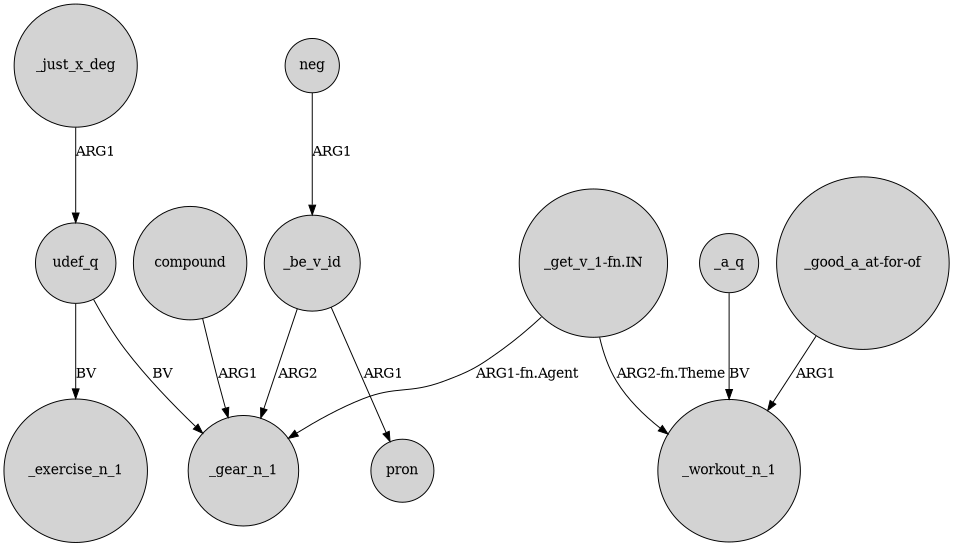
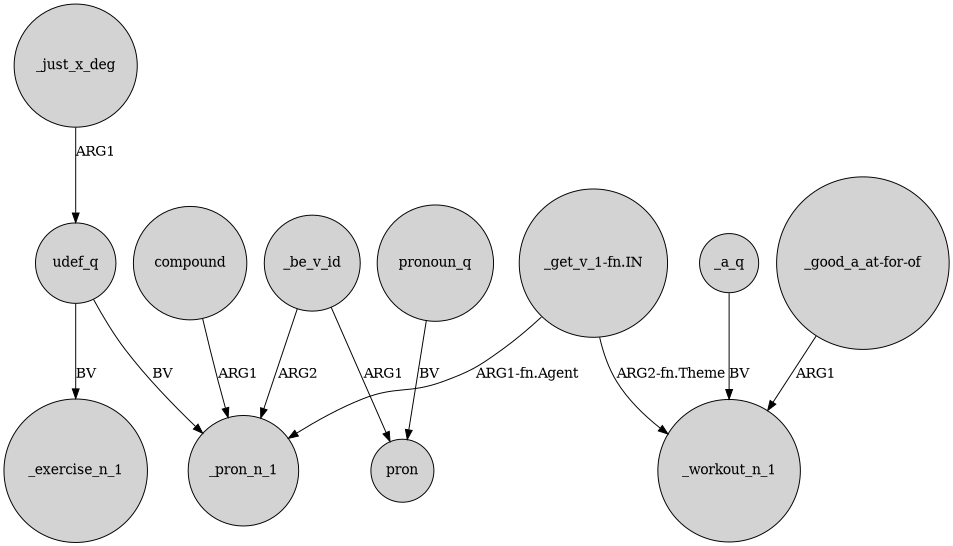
node "neg": removed
node "pronoun_q": added
node "_gear_n_1": label "_gear_n_1" -> "_pron_n_1"
